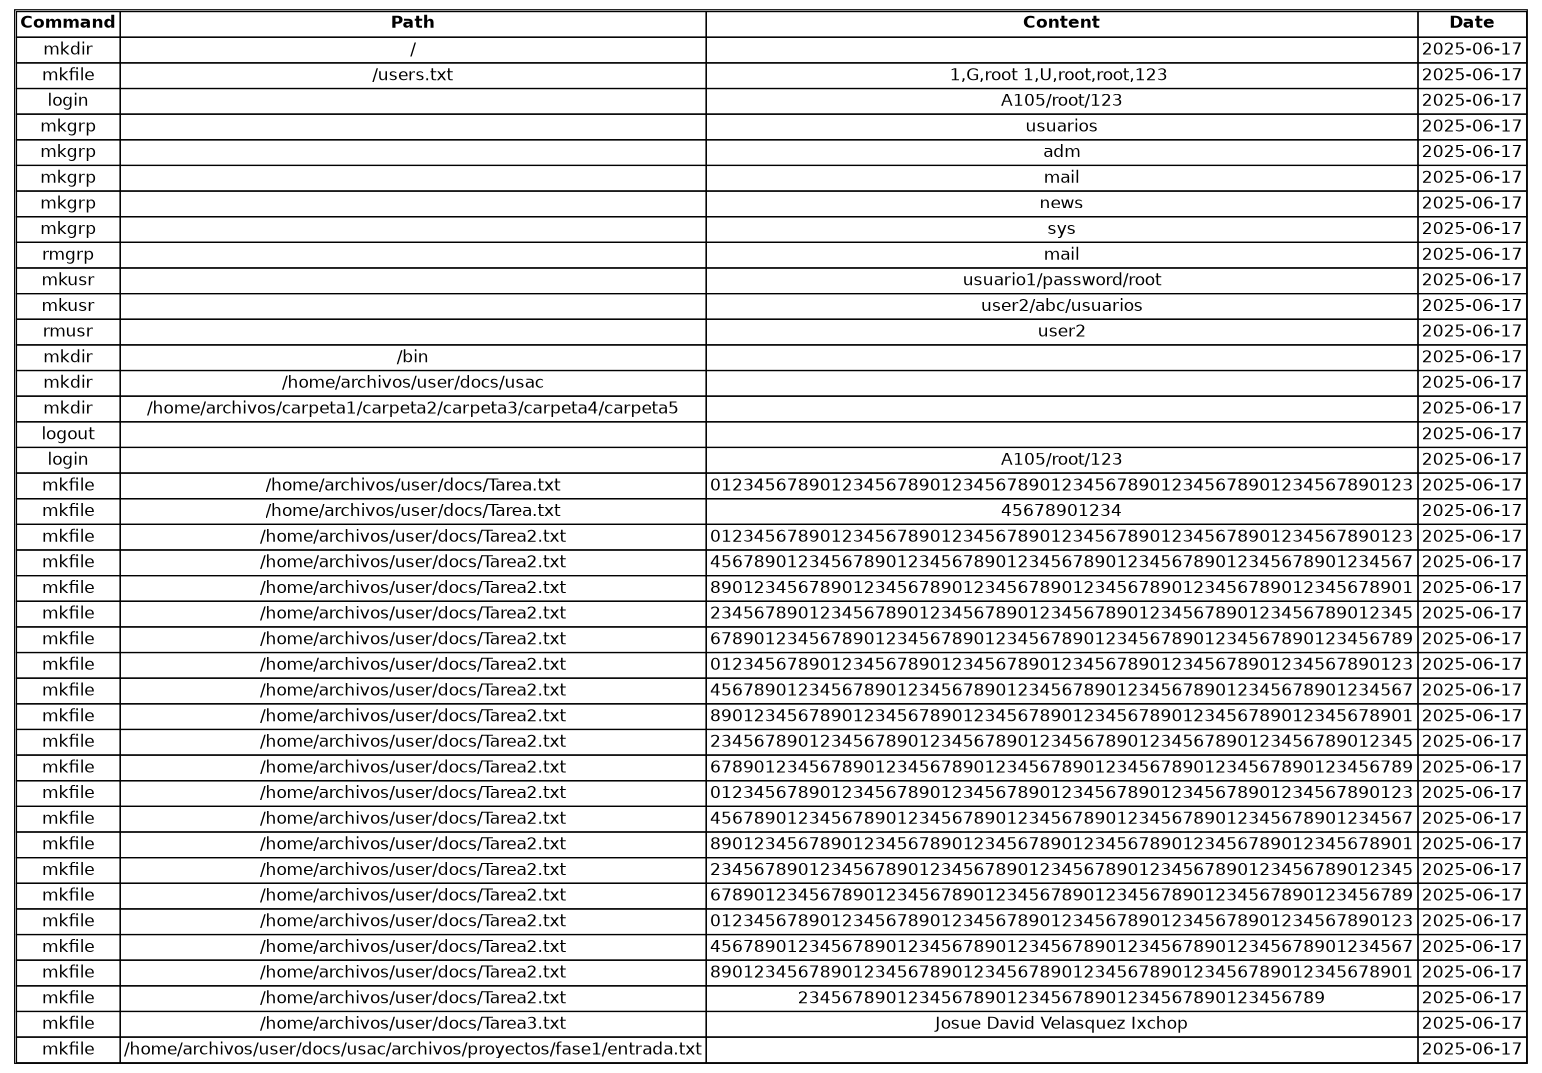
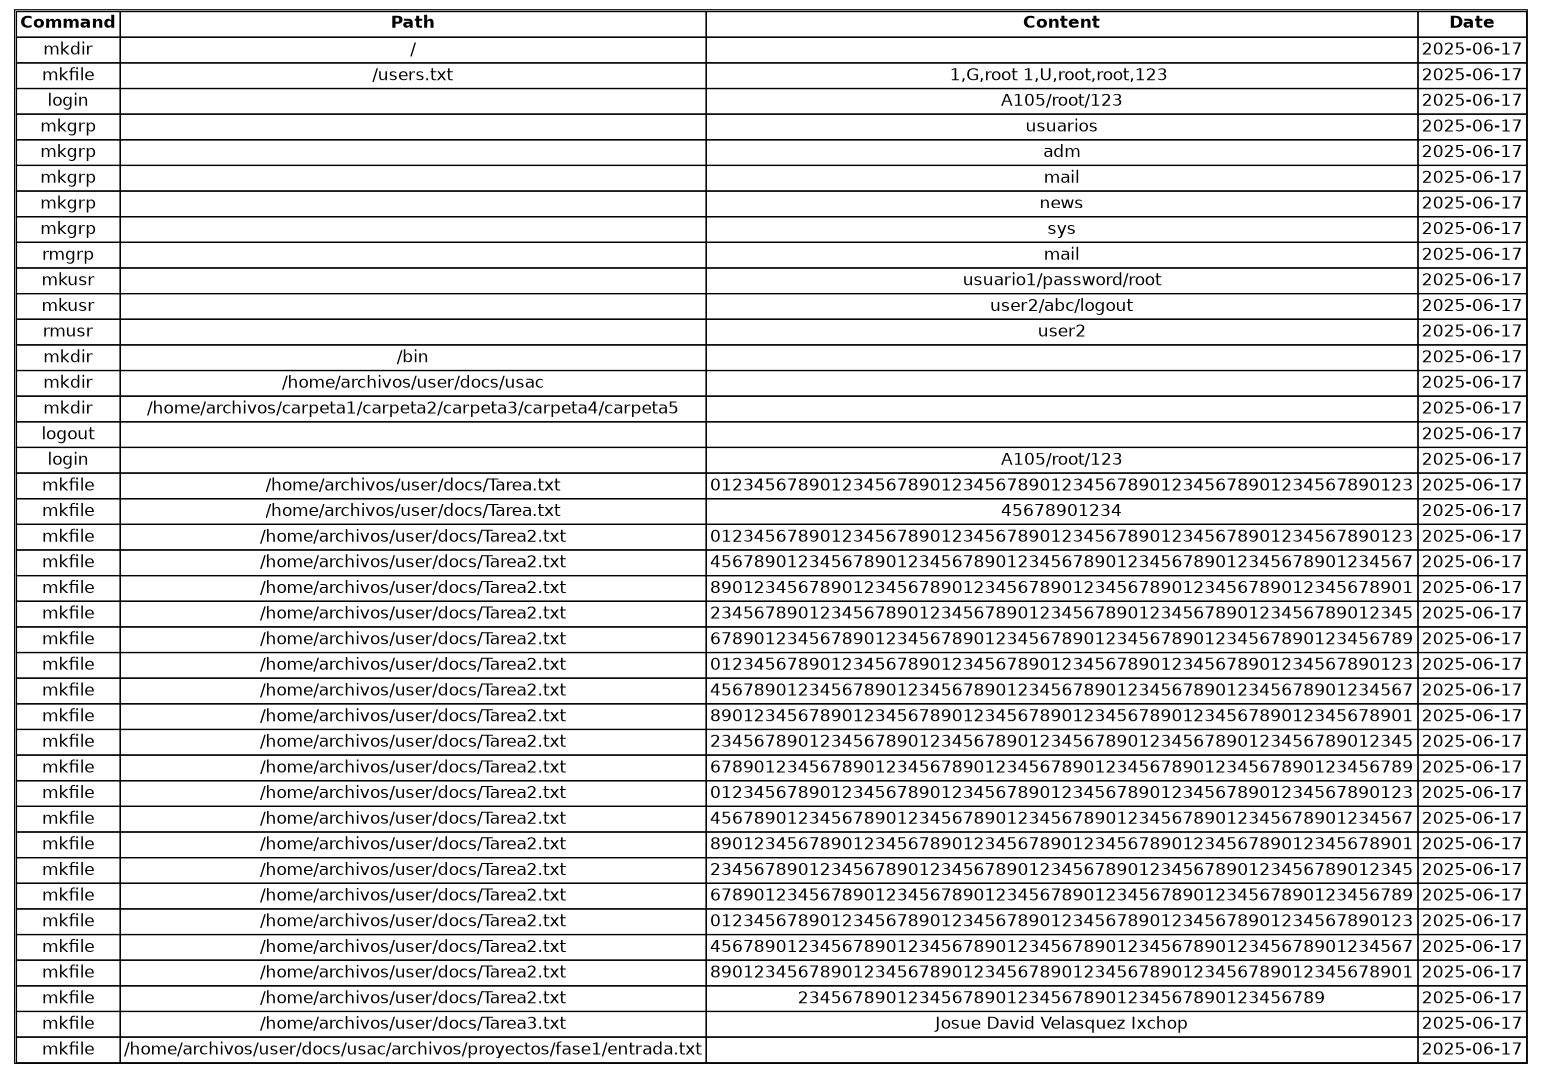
node "Command": text "user2/abc/usuarios" -> "user2/abc/logout"
